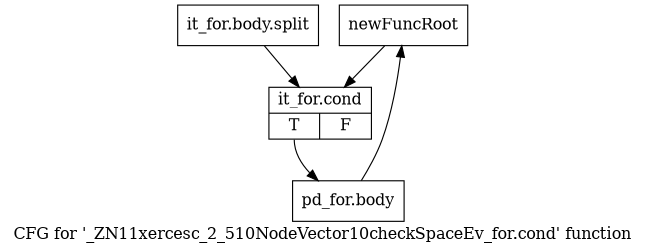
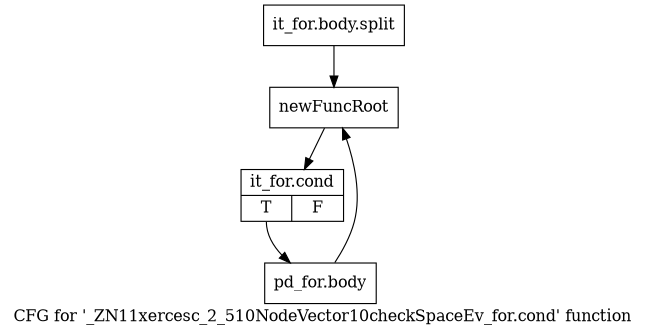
edge "it_for.body.split" -> "it_for.cond": now "it_for.body.split" -> "newFuncRoot"
